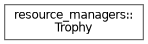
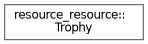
node "resource_managers:: Trophy": label "resource_managers:: Trophy" -> "resource_resource:: Trophy"
